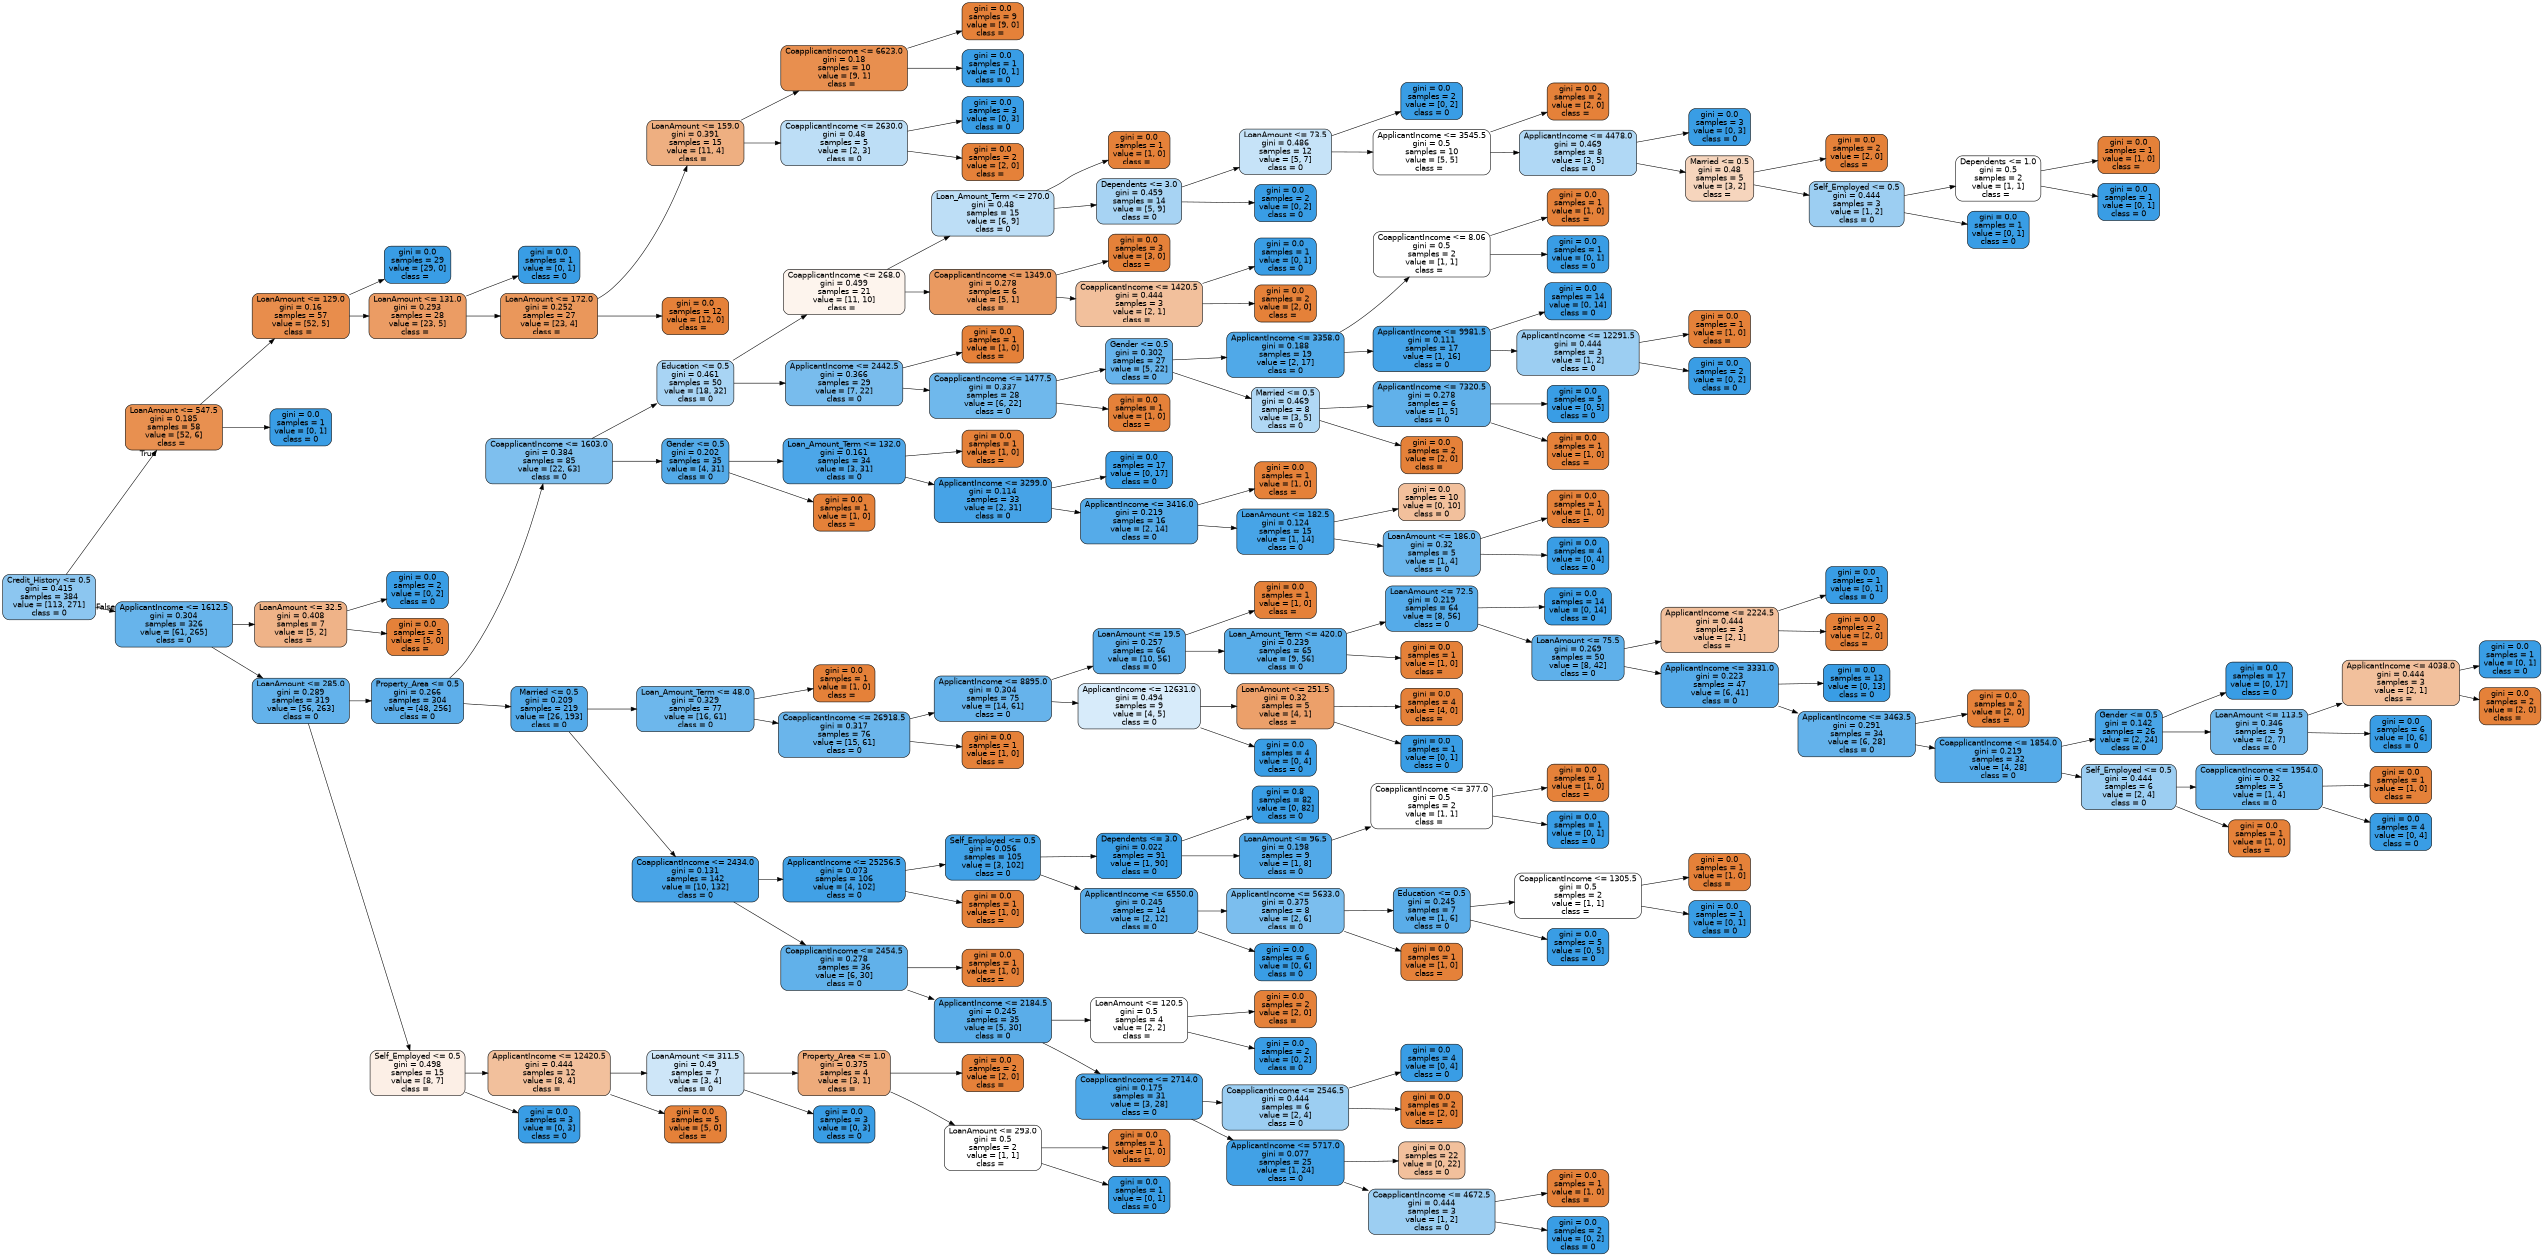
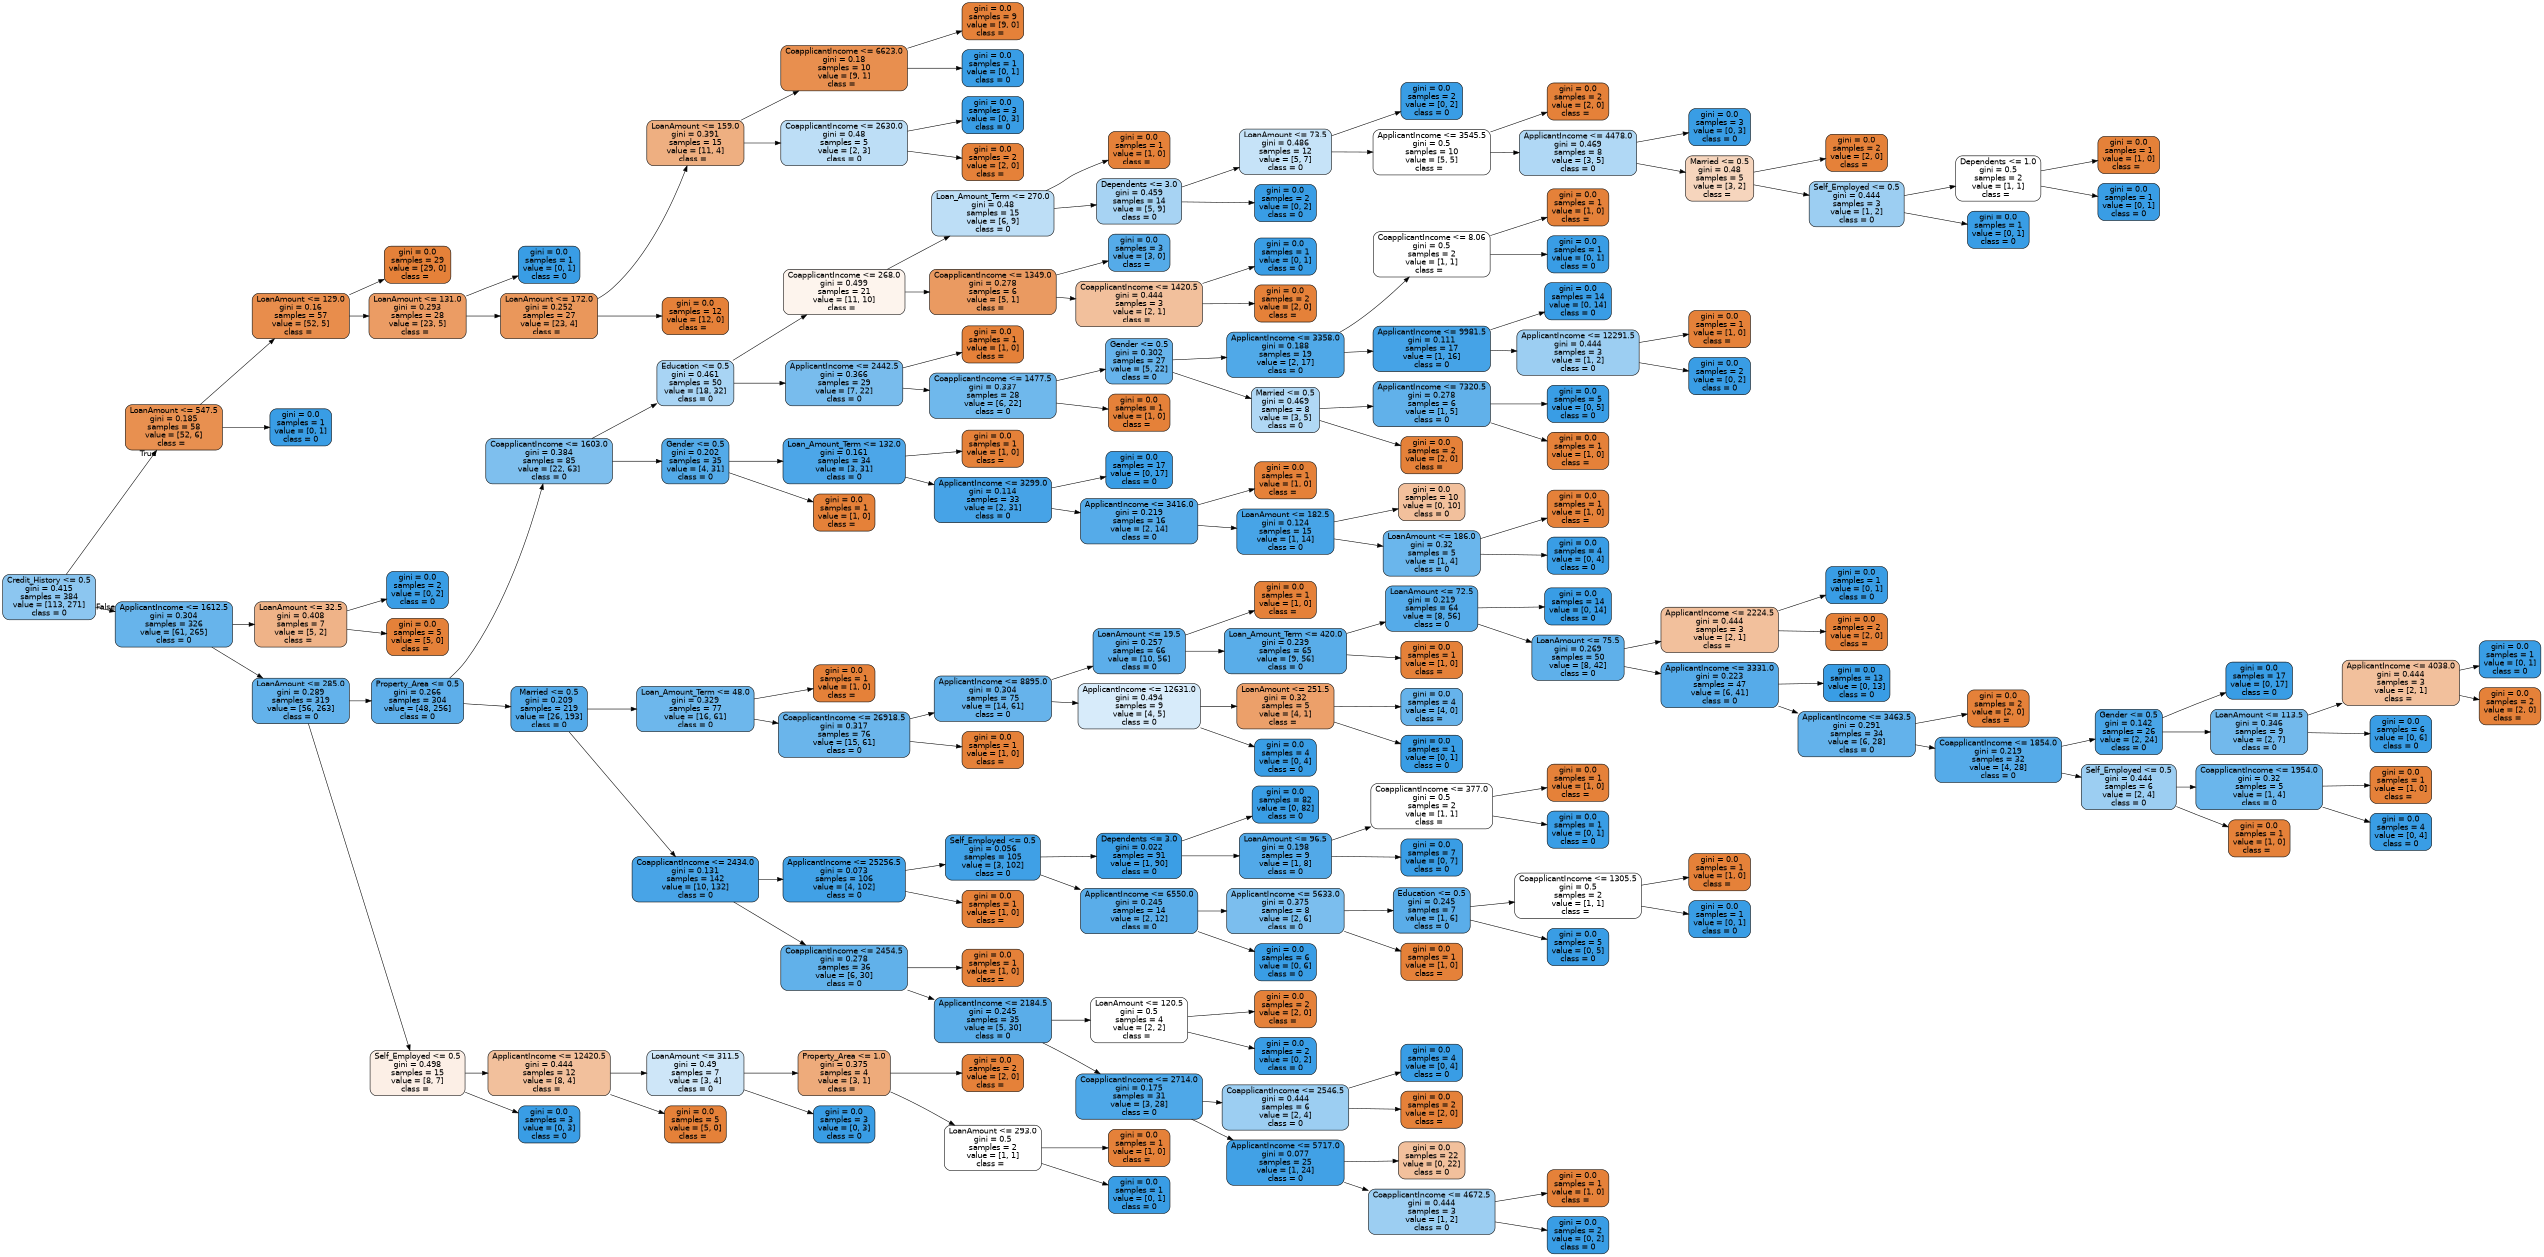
node "gini = 0.0 samples = 3 value = [3, 0] class =": fillcolor #e58139 -> #55abe9
node "gini = 0.0 samples = 29 value = [29, 0] class =": fillcolor #399de5 -> #e58139
node "gini = 0.0 samples = 4 value = [4, 0] class =": fillcolor #e58139 -> #66b3eb
node "gini = 0.8 samples = 82 value = [0, 82] class = 0": label "gini = 0.8 samples = 82 value = [0, 82] class = 0" -> "gini = 0.0 samples = 82 value = [0, 82] class = 0"
node "gini = 0.0 samples = 7 value = [0, 7] class = 0": added
